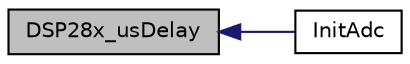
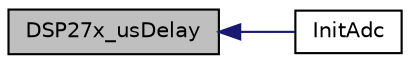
node "DSP28x_usDelay": label "DSP28x_usDelay" -> "DSP27x_usDelay"
